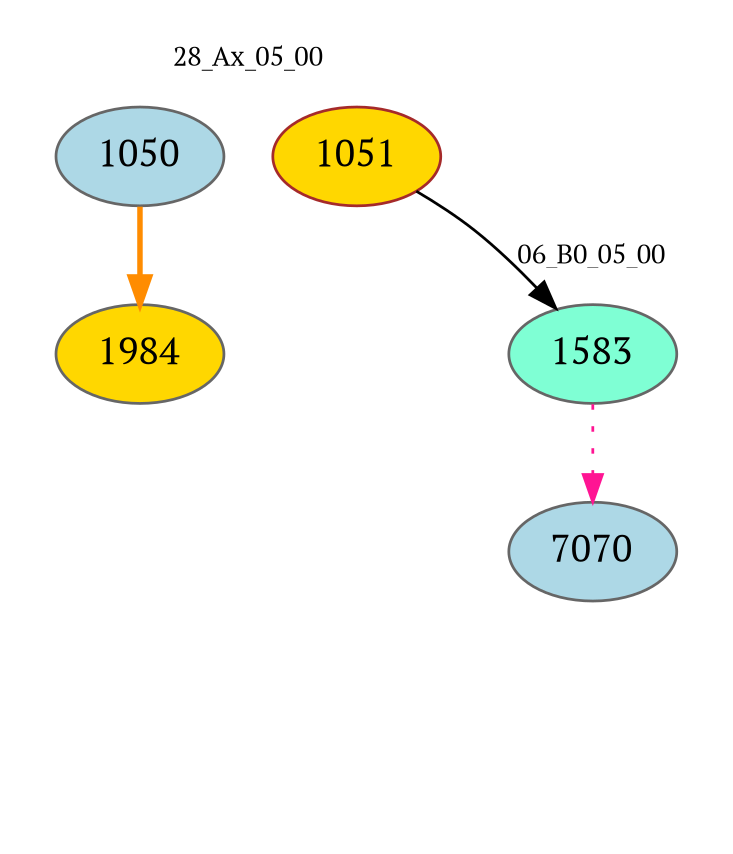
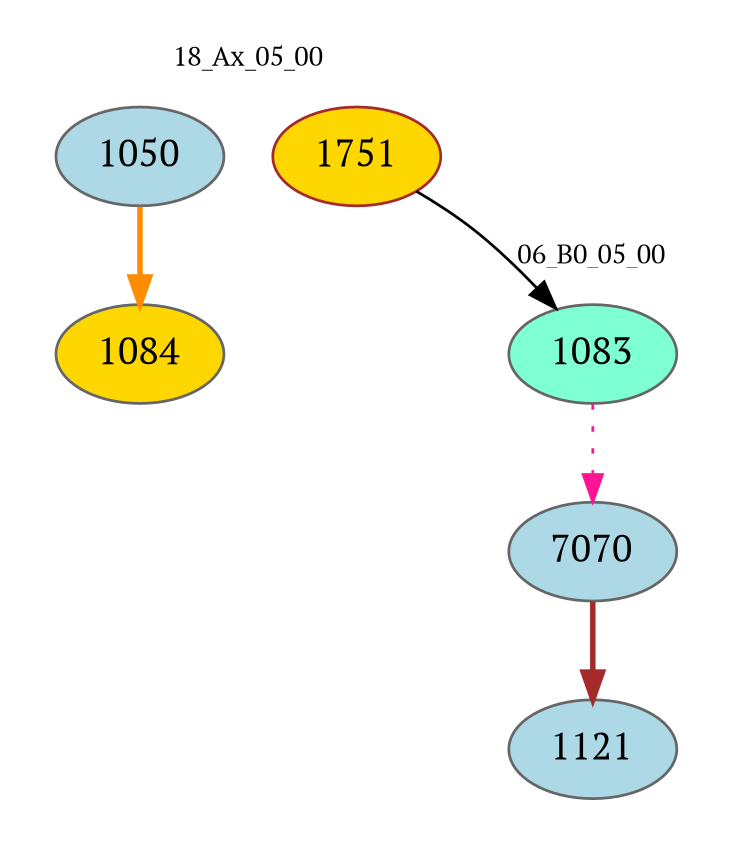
cluster "28_Ax_05_00": label "28_Ax_05_00" -> "18_Ax_05_00"
node "1051": label "1051" -> "1751"
node "1984": label "1984" -> "1084"
node "1583": label "1583" -> "1083"
node "1121": added
